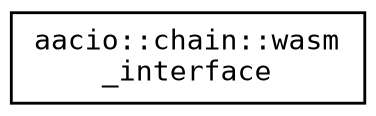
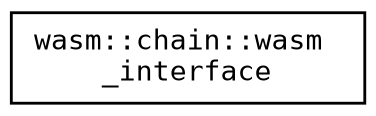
node "aacio::chain::wasm _interface": label "aacio::chain::wasm _interface" -> "wasm::chain::wasm _interface"
